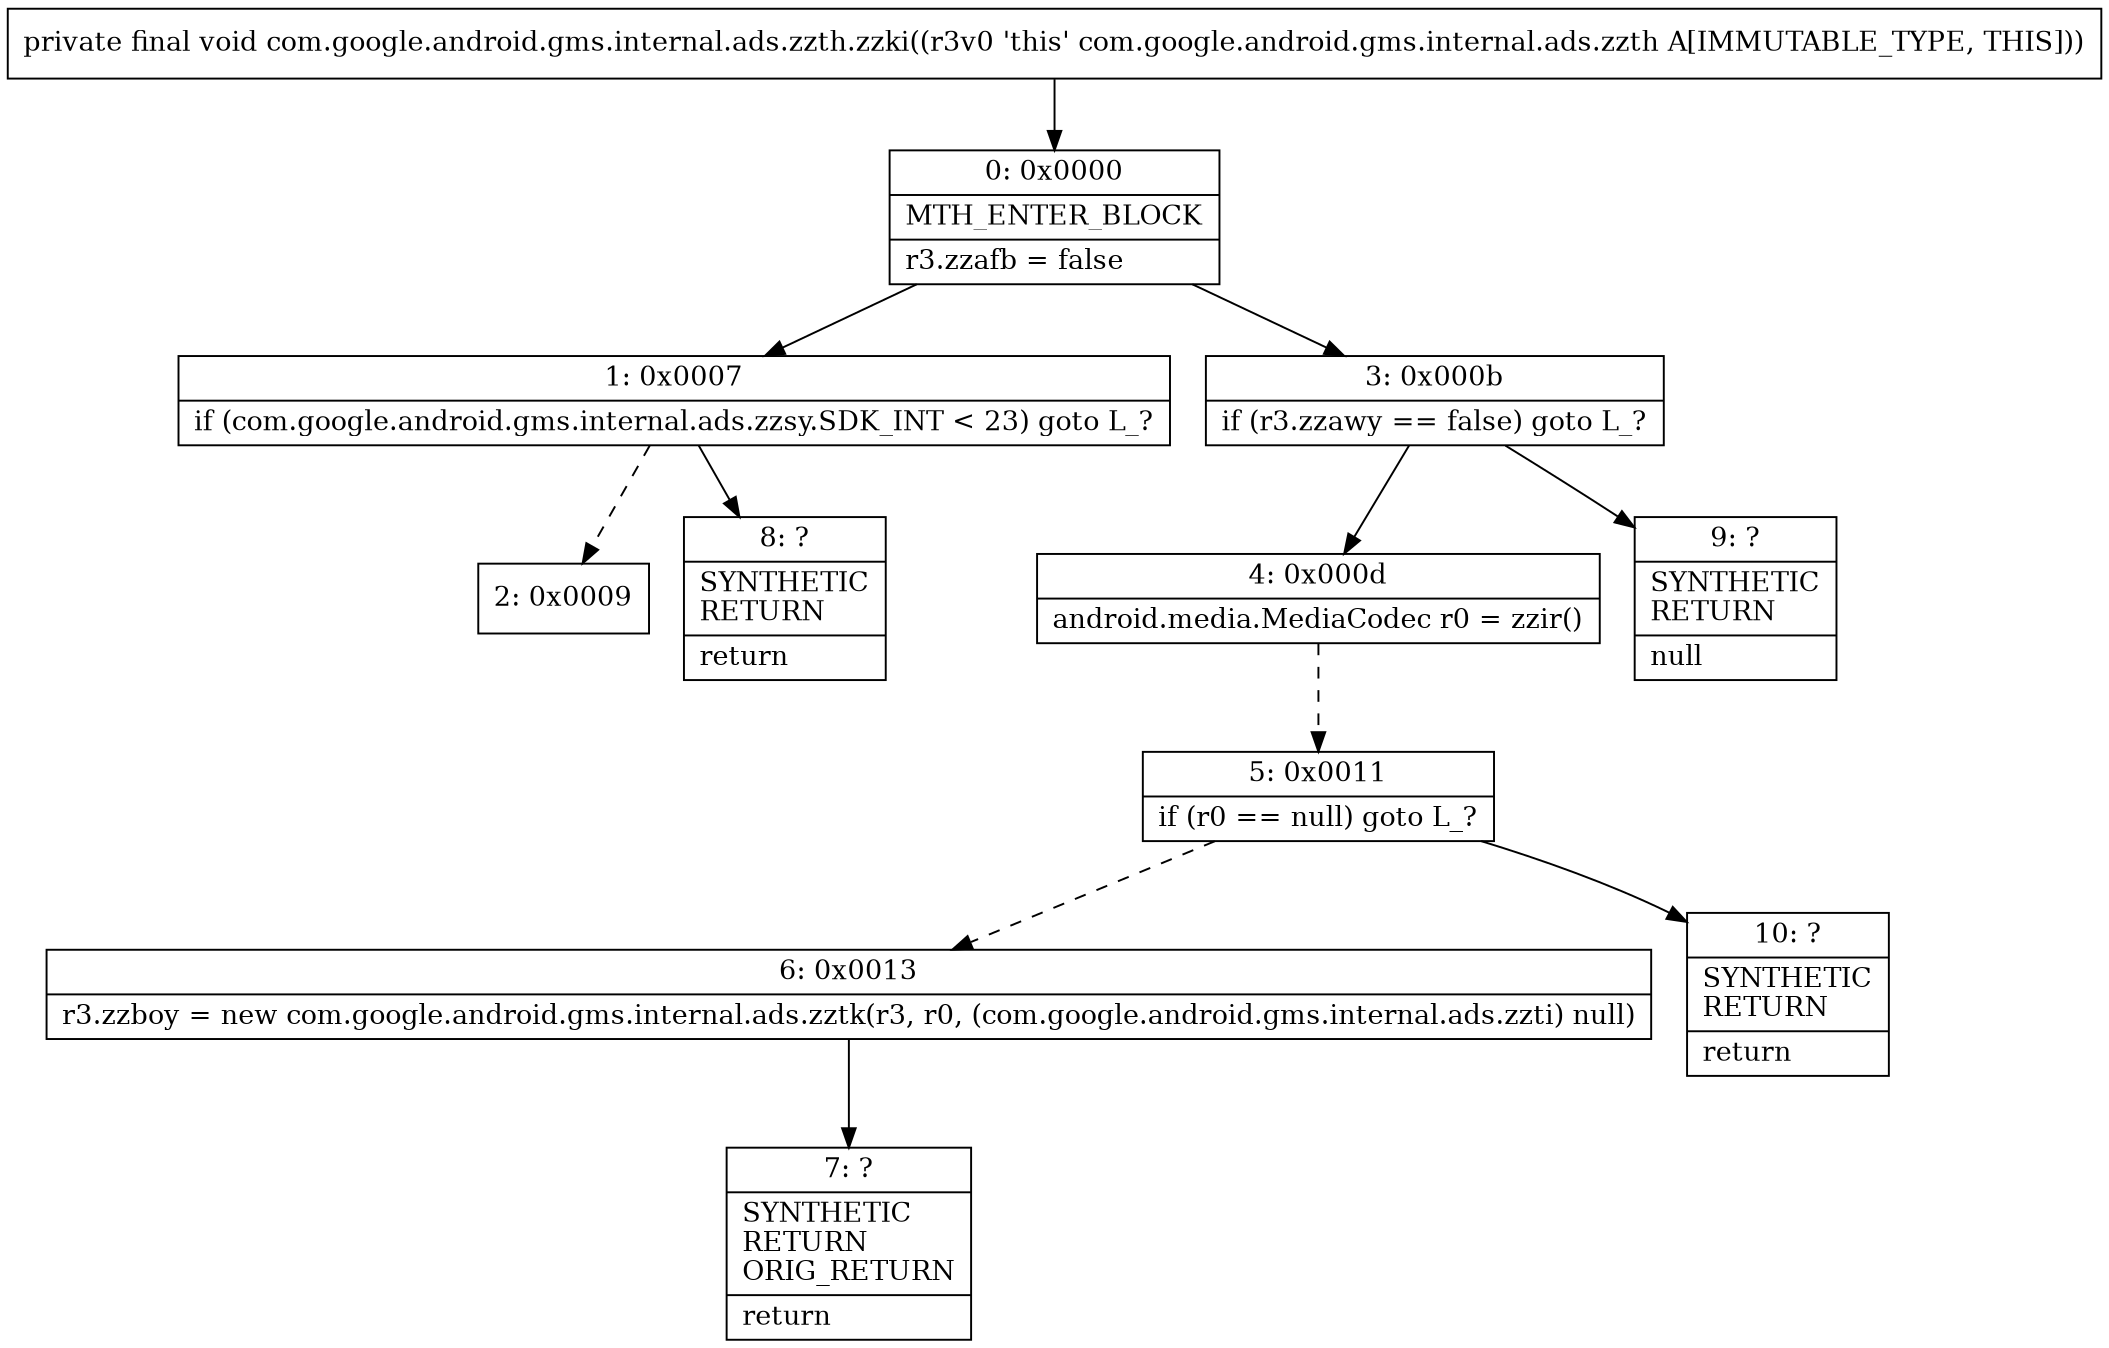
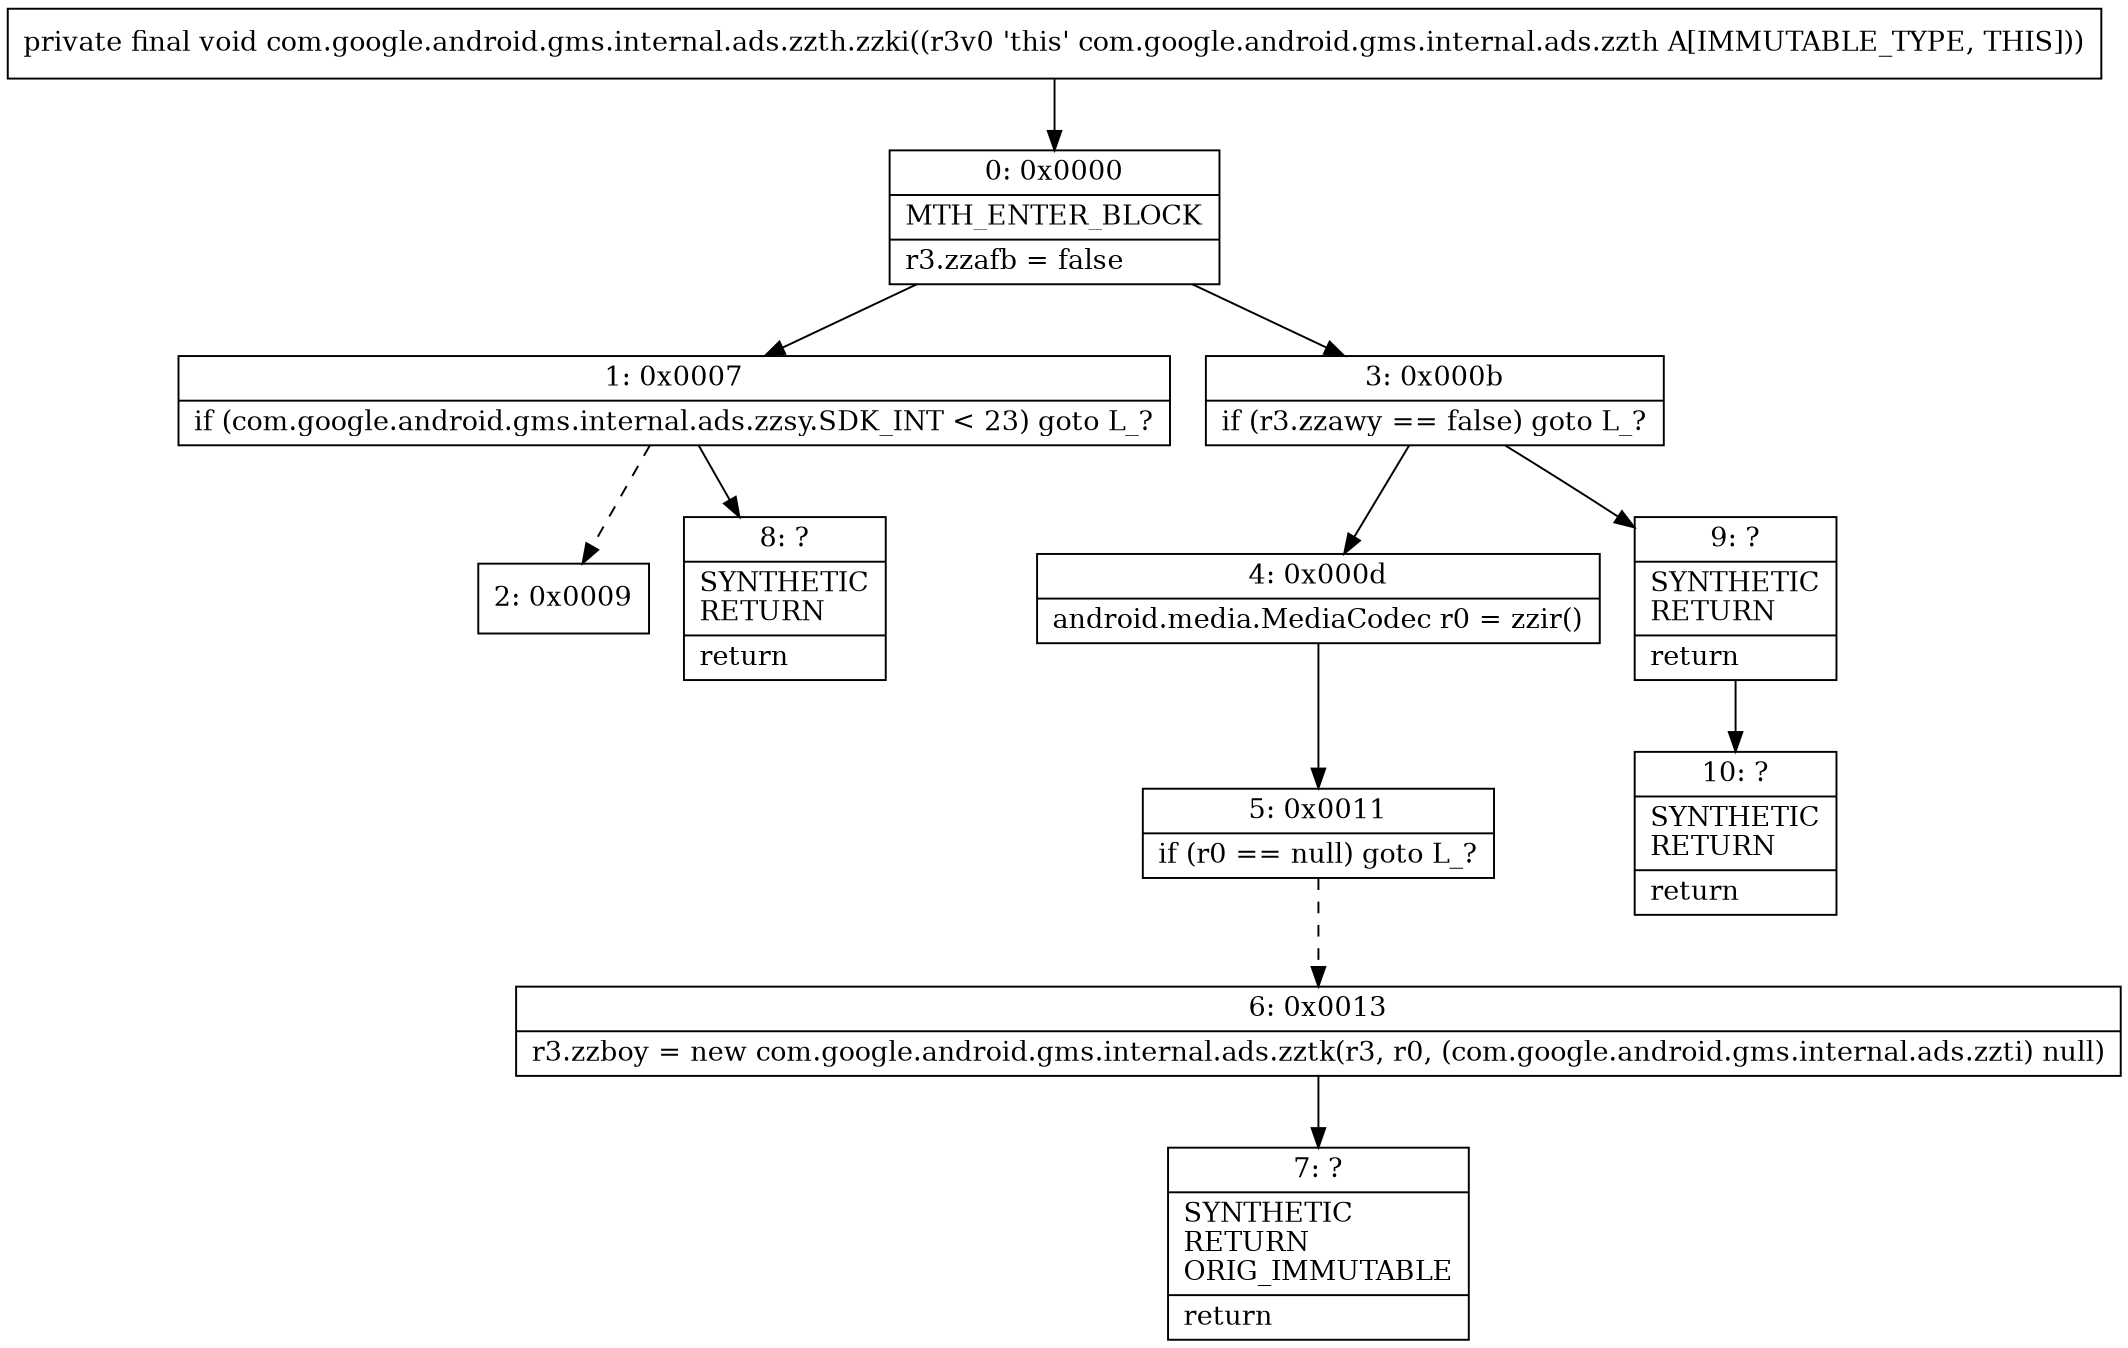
node "9: ?": text "null" -> "return"
edge "4: 0x000d" -> "5: 0x0011": style dashed -> solid
edge "5: 0x0011" -> "10: ?": now "9: ?" -> "10: ?"
node "7: ?": text "ORIG_RETURN" -> "ORIG_IMMUTABLE"
